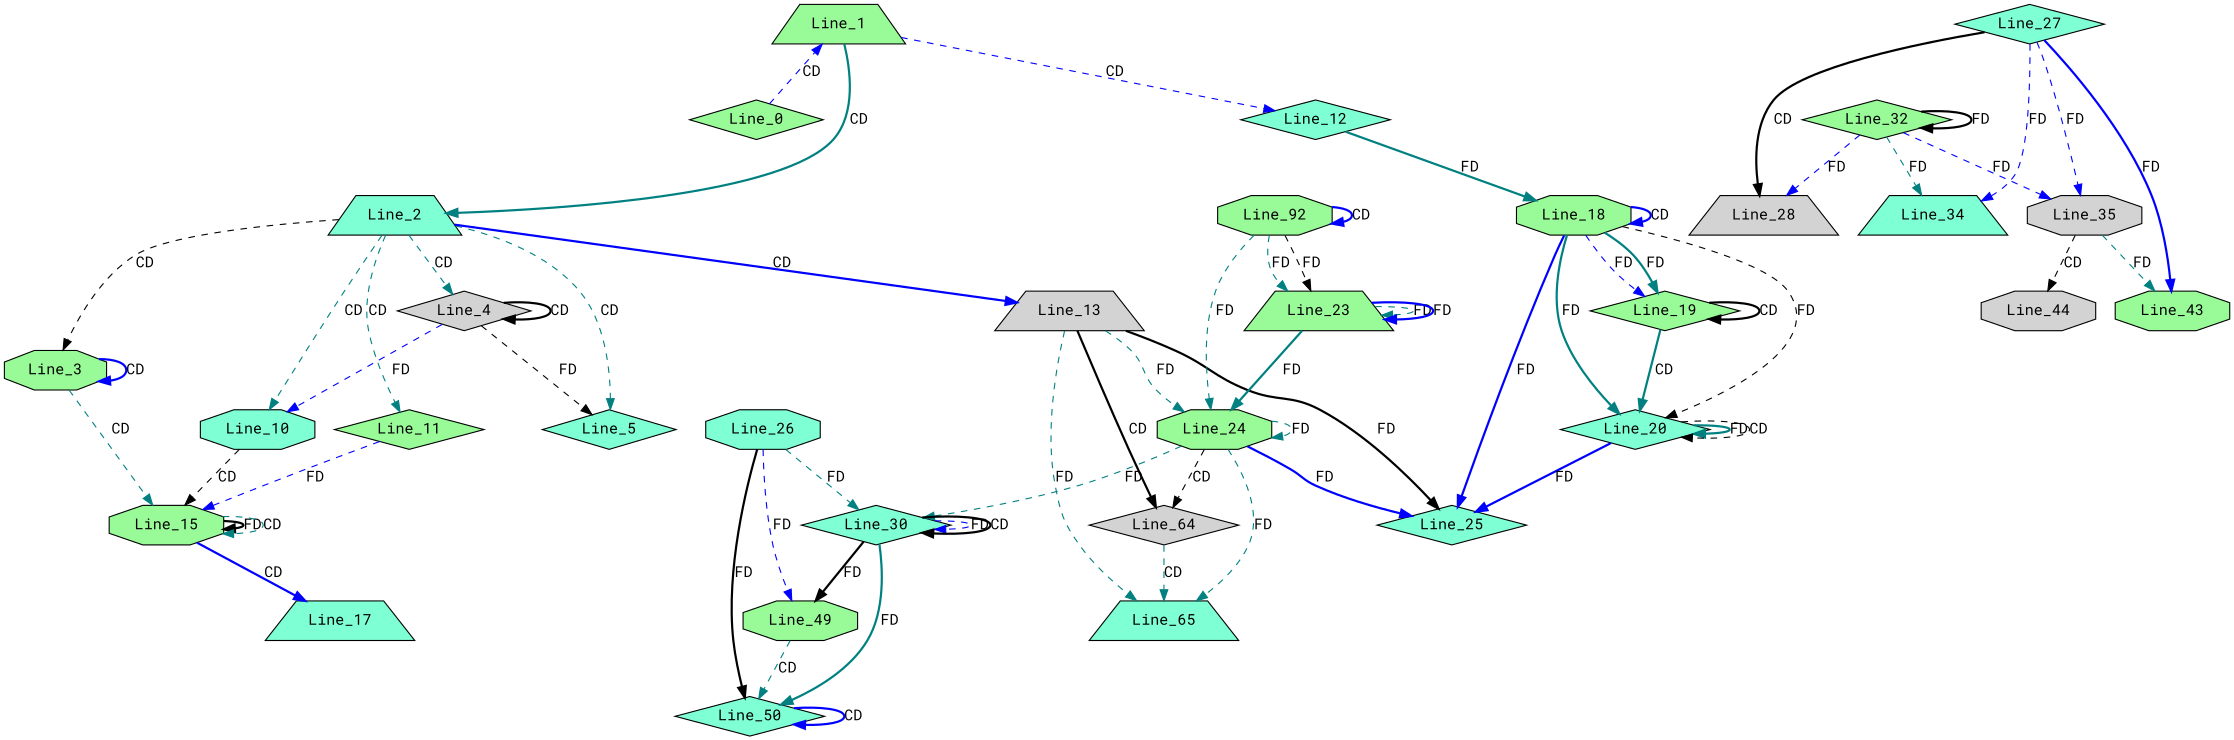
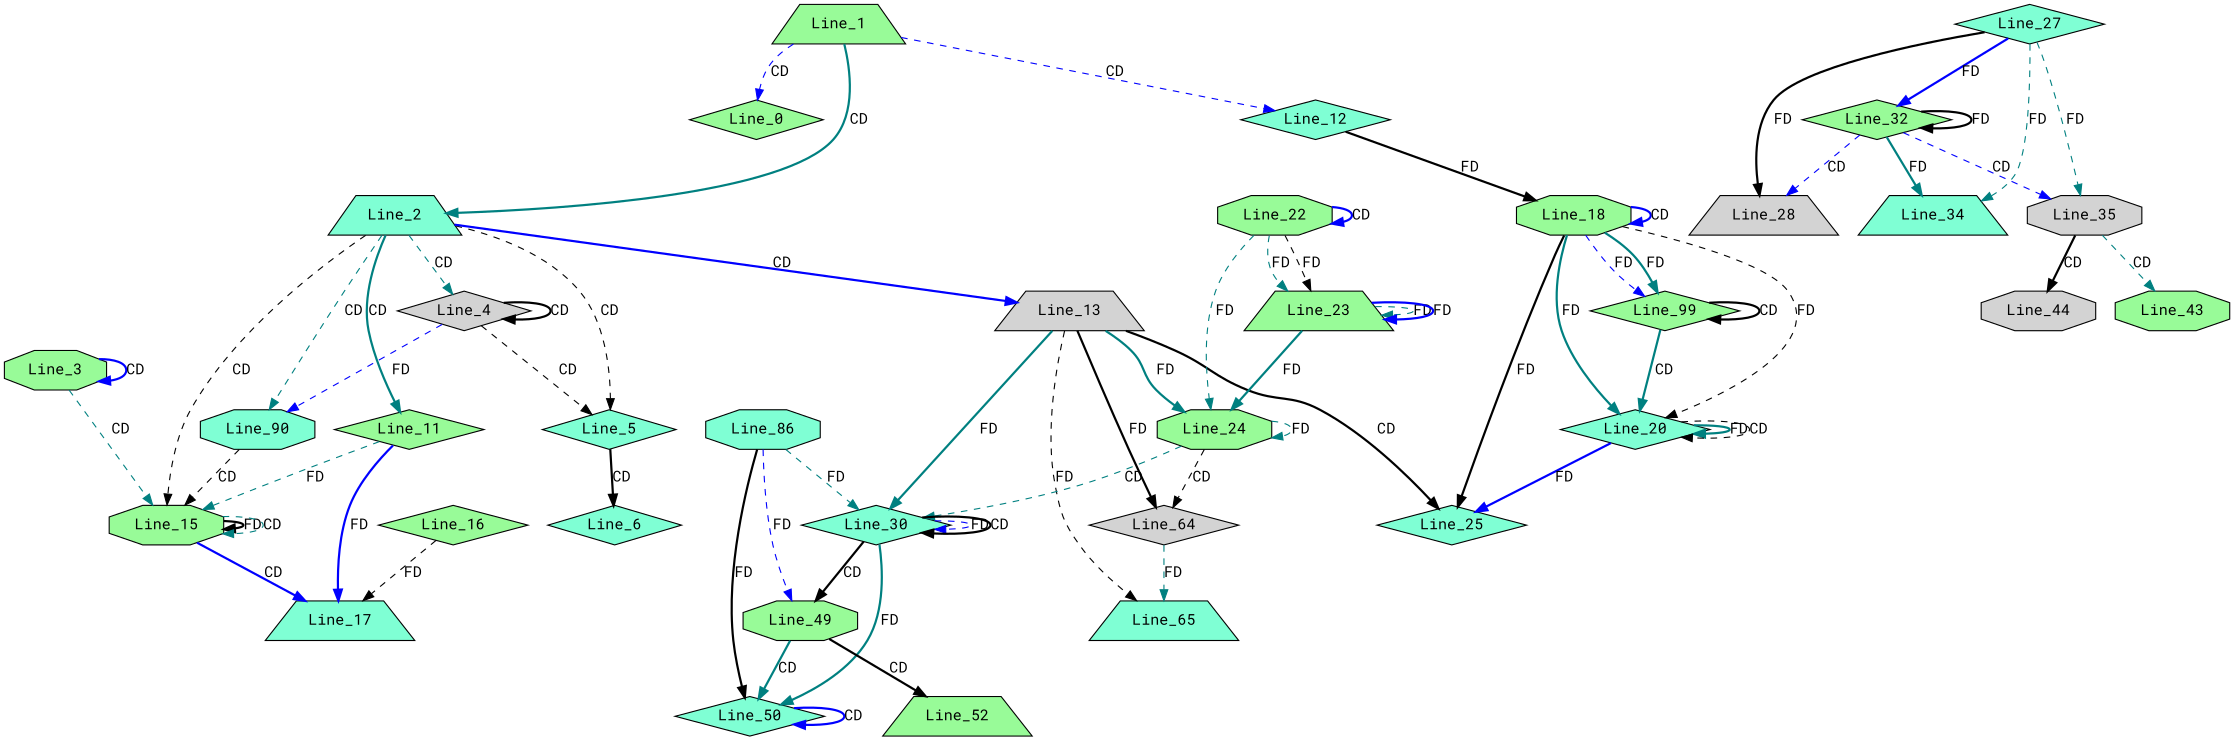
edge "Line_0" -> "Line_1": reversed
edge "Line_27" -> "Line_35": color blue -> teal
edge "Line_27" -> "Line_28": label "CD" -> "FD"
edge "Line_27" -> "Line_34": color blue -> teal
edge "Line_27" -> "Line_43": now "Line_27" -> "Line_32"
edge "Line_32" -> "Line_34": style dashed -> bold
edge "Line_12" -> "Line_18": color teal -> black
edge "Line_32" -> "Line_28": label "FD" -> "CD"
edge "Line_32" -> "Line_35": label "FD" -> "CD"
node "Line_92": label "Line_92" -> "Line_22"
edge "Line_2" -> "Line_3": now "Line_2" -> "Line_15"
edge "Line_35" -> "Line_44": style dashed -> bold
edge "Line_35" -> "Line_43": label "FD" -> "CD"
edge "Line_2" -> "Line_5": color teal -> black
node "Line_19": label "Line_19" -> "Line_99"
edge "Line_2" -> "Line_11": style dashed -> bold
edge "Line_18" -> "Line_25": color blue -> black
edge "Line_13" -> "Line_24": style dashed -> bold
edge "Line_4" -> "Line_5": label "FD" -> "CD"
edge "Line_13" -> "Line_30": added, label "FD"
node "Line_10": label "Line_10" -> "Line_90"
node "Line_26": label "Line_26" -> "Line_86"
edge "Line_13" -> "Line_64": label "CD" -> "FD"
edge "Line_13" -> "Line_25": label "FD" -> "CD"
edge "Line_11" -> "Line_15": color blue -> teal
edge "Line_13" -> "Line_65": color teal -> black
edge "Line_24" -> "Line_30": label "FD" -> "CD"
edge "Line_24" -> "Line_25": removed, label "FD"
edge "Line_11" -> "Line_17": added, label "FD"
node "Line_16": added
node "Line_6": added
edge "Line_24" -> "Line_65": removed, label "FD"
edge "Line_30" -> "Line_49": label "FD" -> "CD"
edge "Line_64" -> "Line_65": label "CD" -> "FD"
edge "Line_49" -> "Line_50": style dashed -> bold
node "Line_52": added
